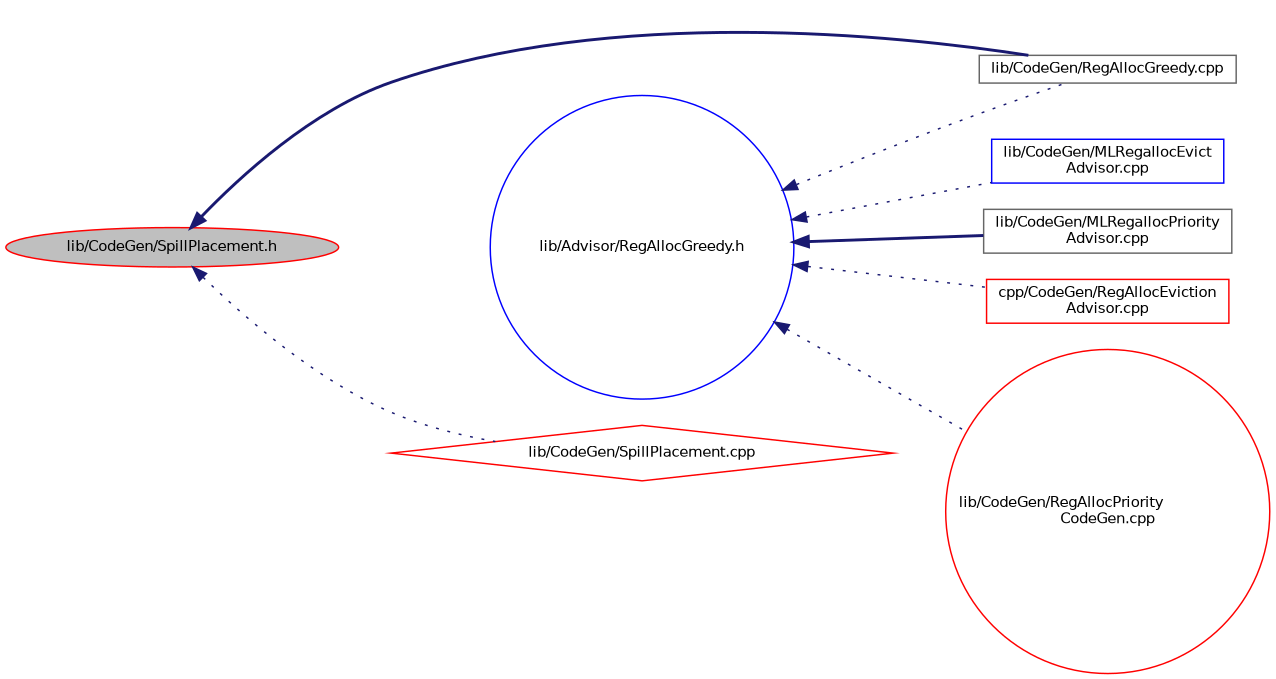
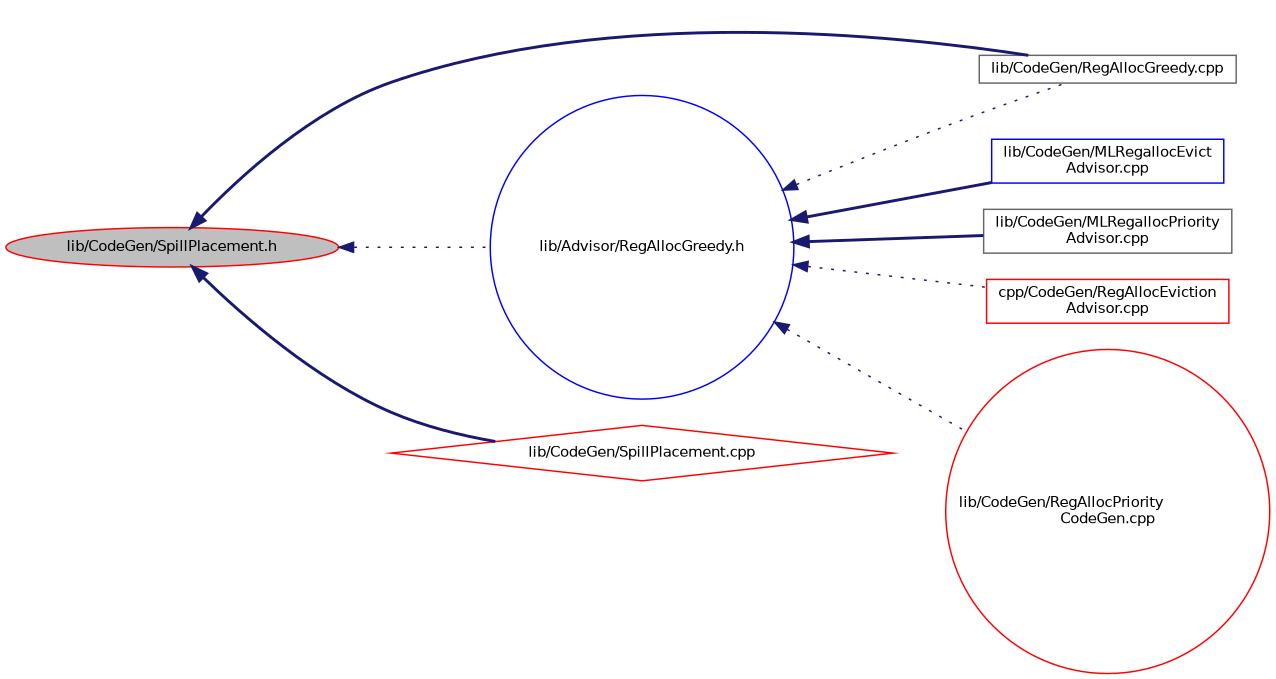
edge "lib/CodeGen/MLRegallocEvict Advisor.cpp" -> "lib/Advisor/RegAllocGreedy.h": style dotted -> bold
edge "lib/Advisor/RegAllocGreedy.h" -> "lib/CodeGen/SpillPlacement.h": added
edge "lib/CodeGen/SpillPlacement.cpp" -> "lib/CodeGen/SpillPlacement.h": style dotted -> bold
